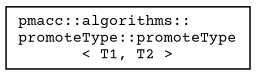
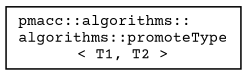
node "pmacc::algorithms:: promoteType::promoteType < T1, T2 >": label "pmacc::algorithms:: promoteType::promoteType < T1, T2 >" -> "pmacc::algorithms:: algorithms::promoteType < T1, T2 >"
